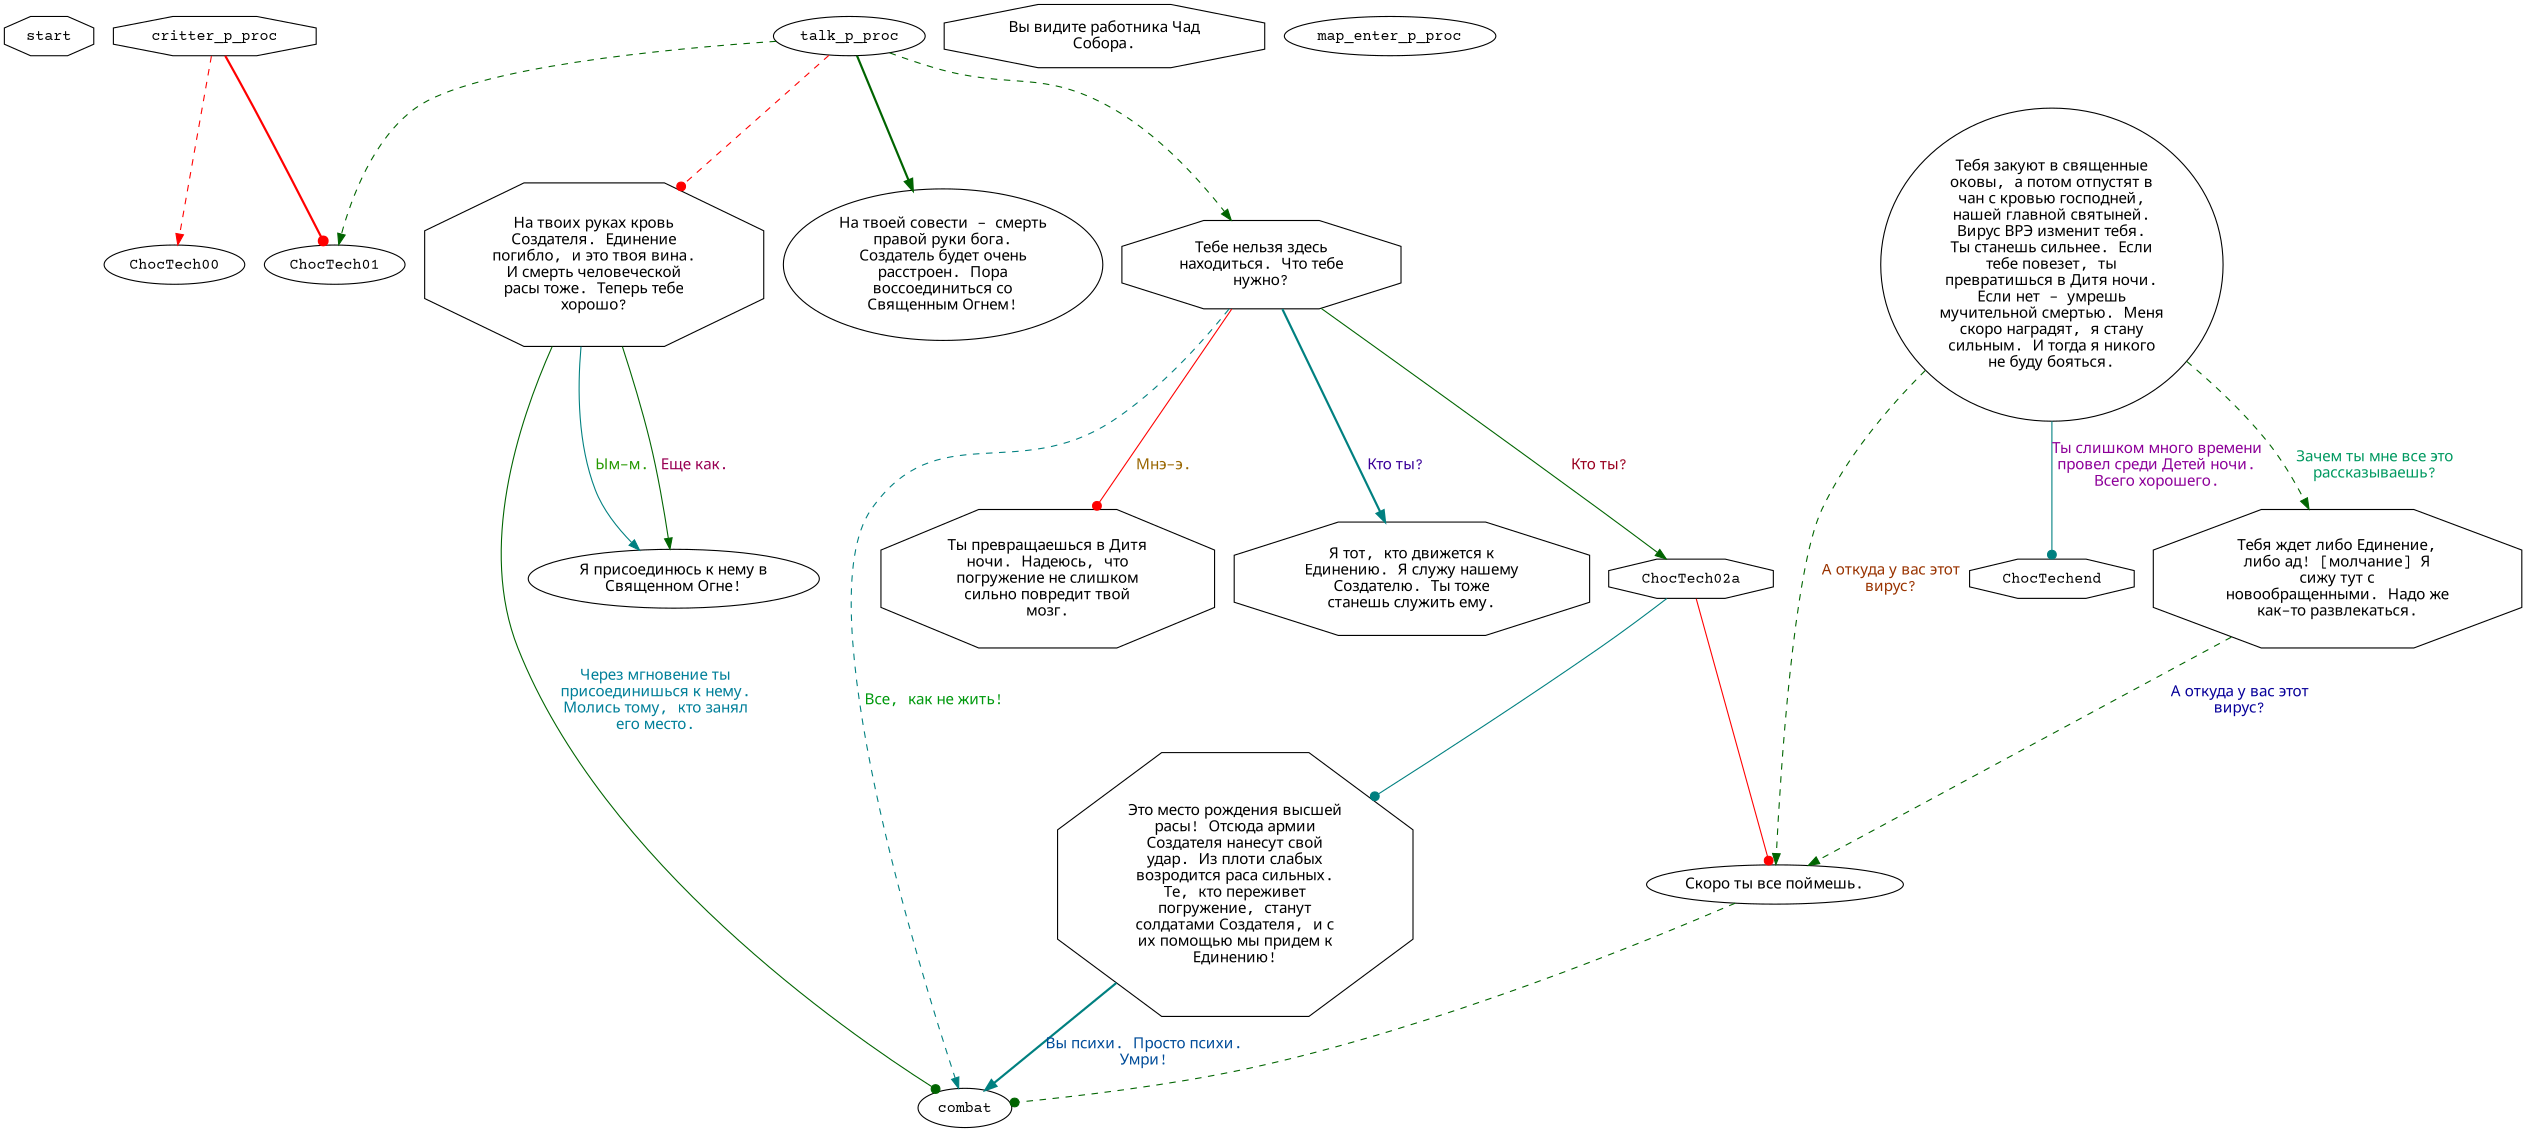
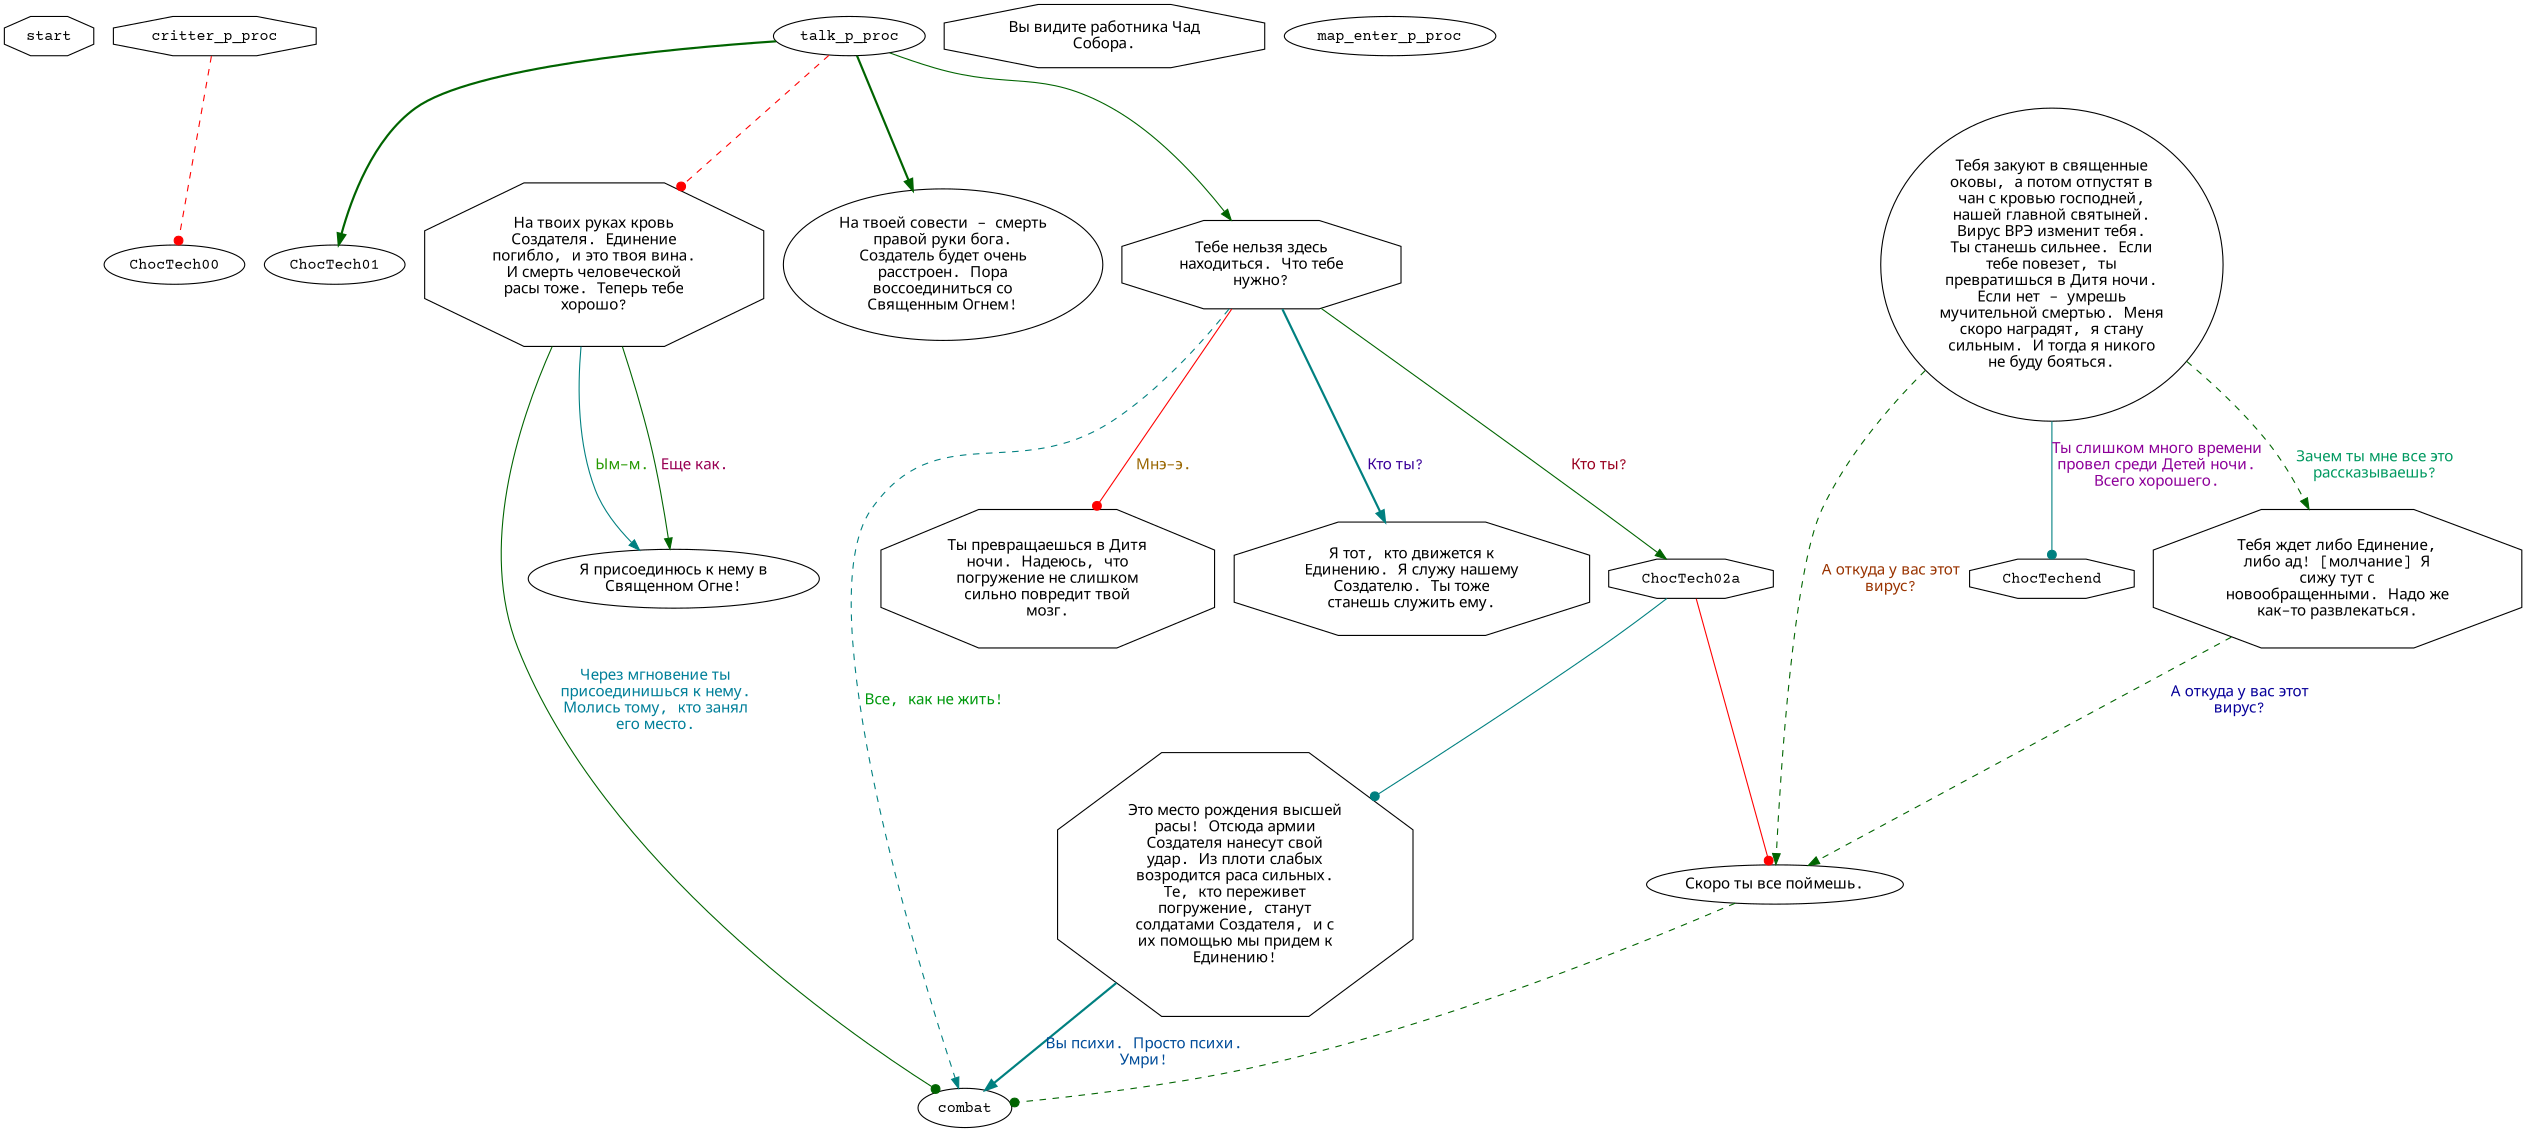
edge "talk_p_proc" -> "ChocTech01": style dashed -> bold
edge "talk_p_proc" -> "Тебе нельзя здесь находиться. Что тебе нужно?": style dashed -> solid
edge "critter_p_proc" -> "ChocTech00": arrowhead normal -> dot
edge "critter_p_proc" -> "ChocTech01": removed
